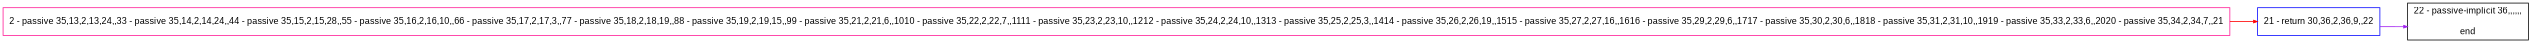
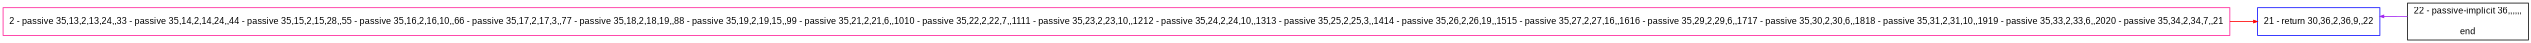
edge "21 - return 30,36,2,36,9,,22" -> "22 - passive-implicit 36,,,,,, end": reversed
